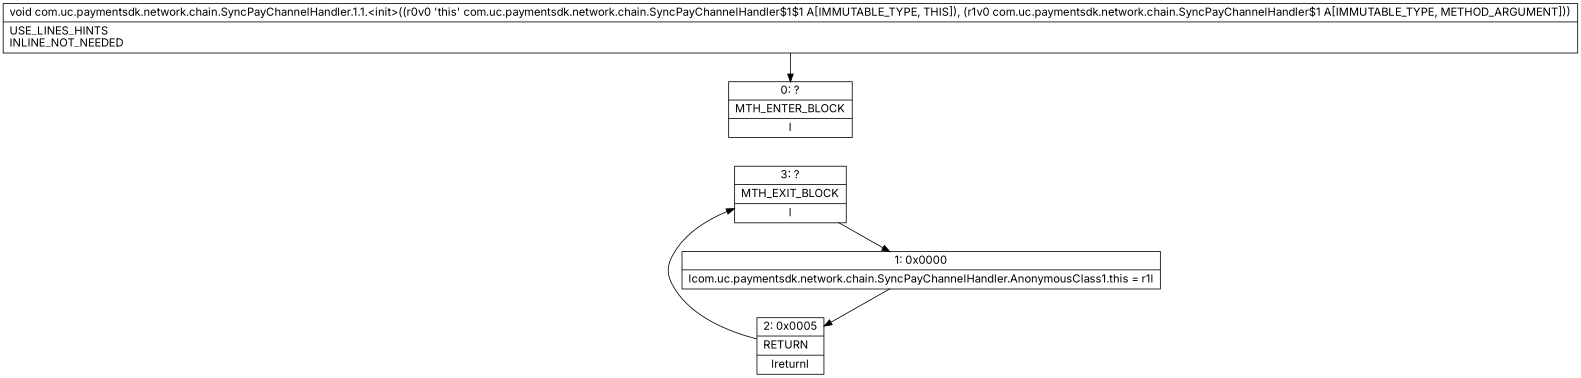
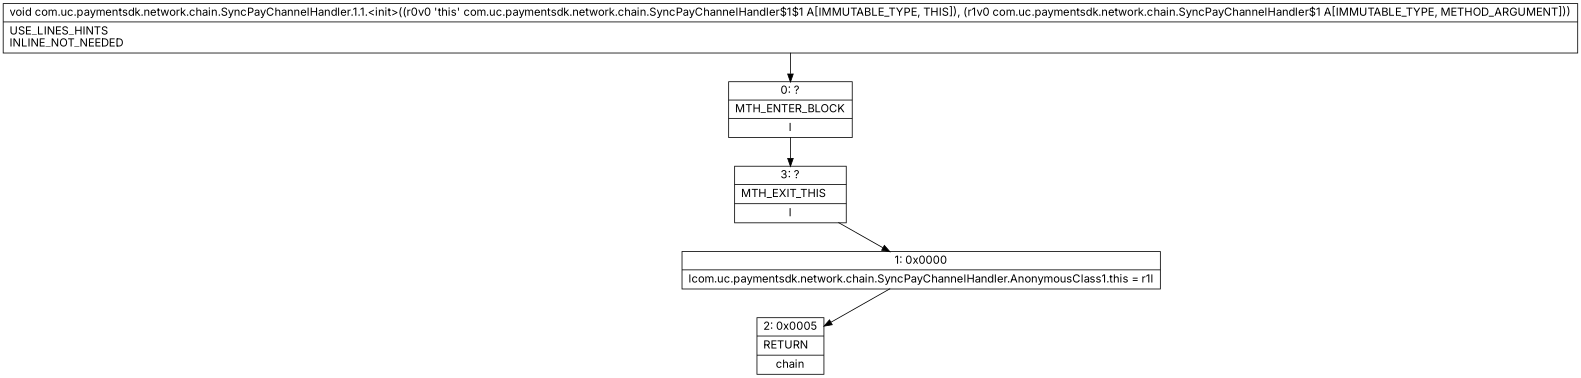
node "3: ?": text "MTH_EXIT_BLOCK" -> "MTH_EXIT_THIS"
edge "2: 0x0005" -> "3: ?": now "0: ?" -> "3: ?"
node "2: 0x0005": text "lreturnl" -> "chain"
